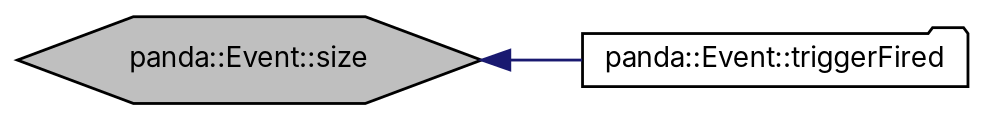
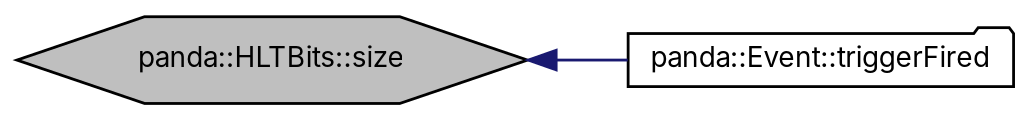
node "panda::Event::size": label "panda::Event::size" -> "panda::HLTBits::size"
